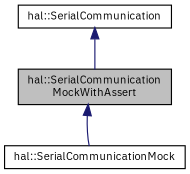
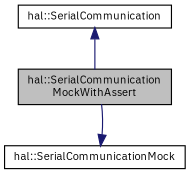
edge "hal::SerialCommunicationMock" -> "hal::SerialCommunication MockWithAssert": reversed
